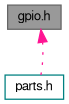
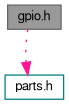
edge "parts.h" -> "gpio.h": reversed
